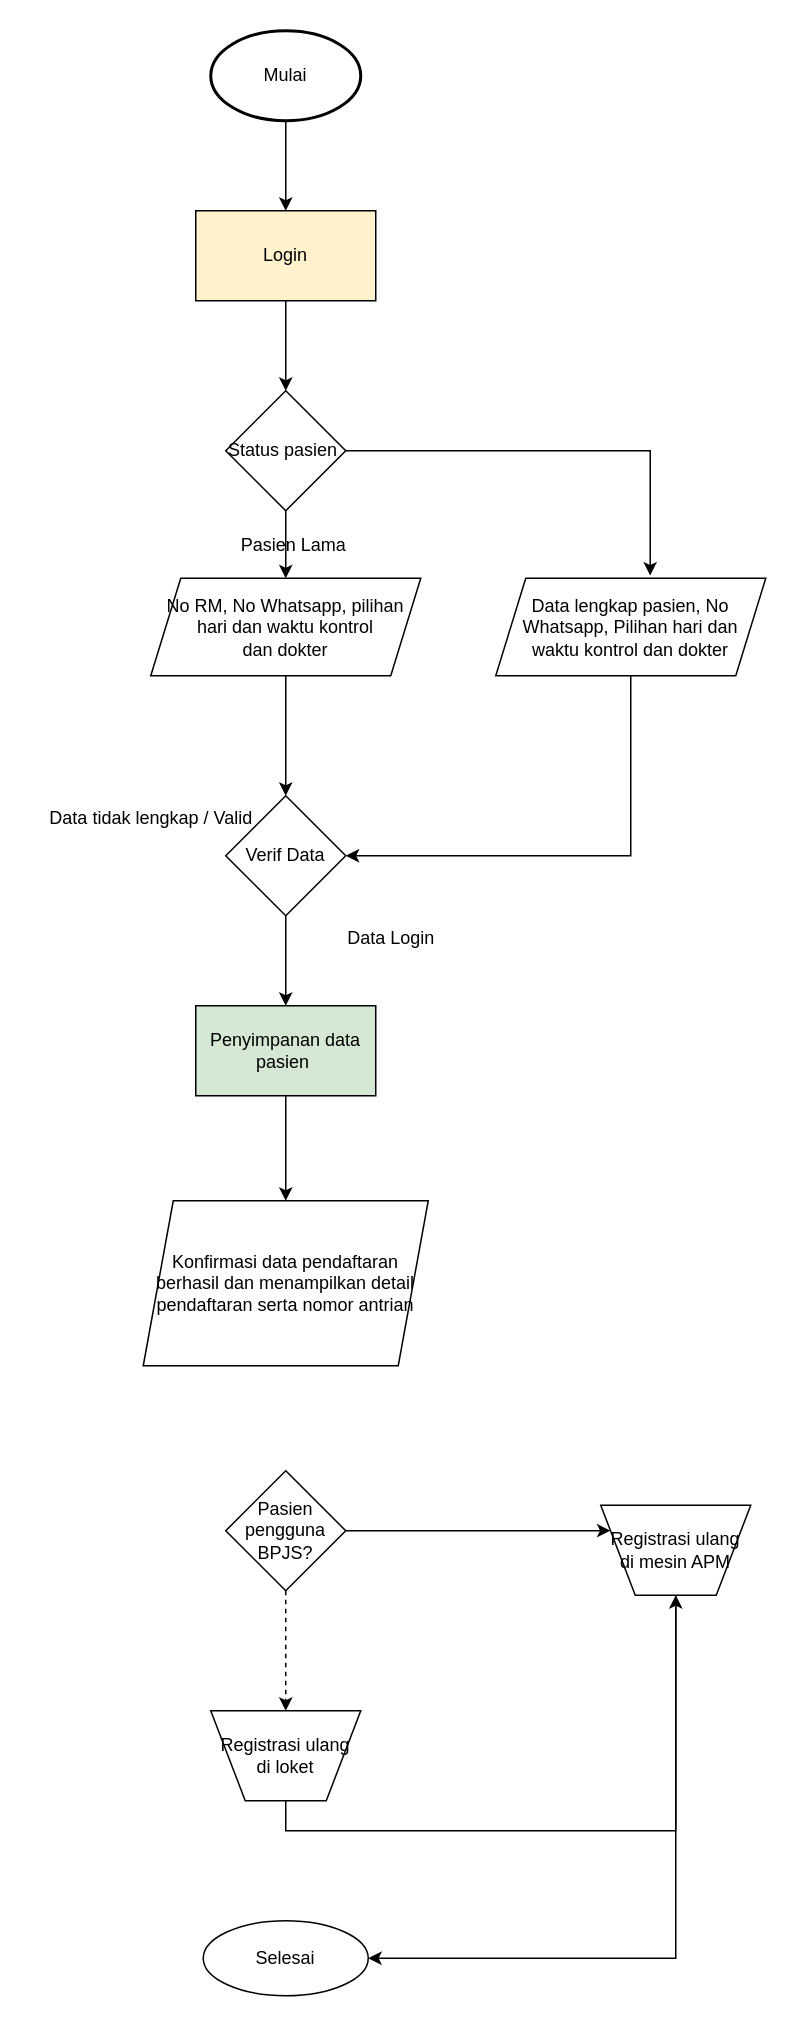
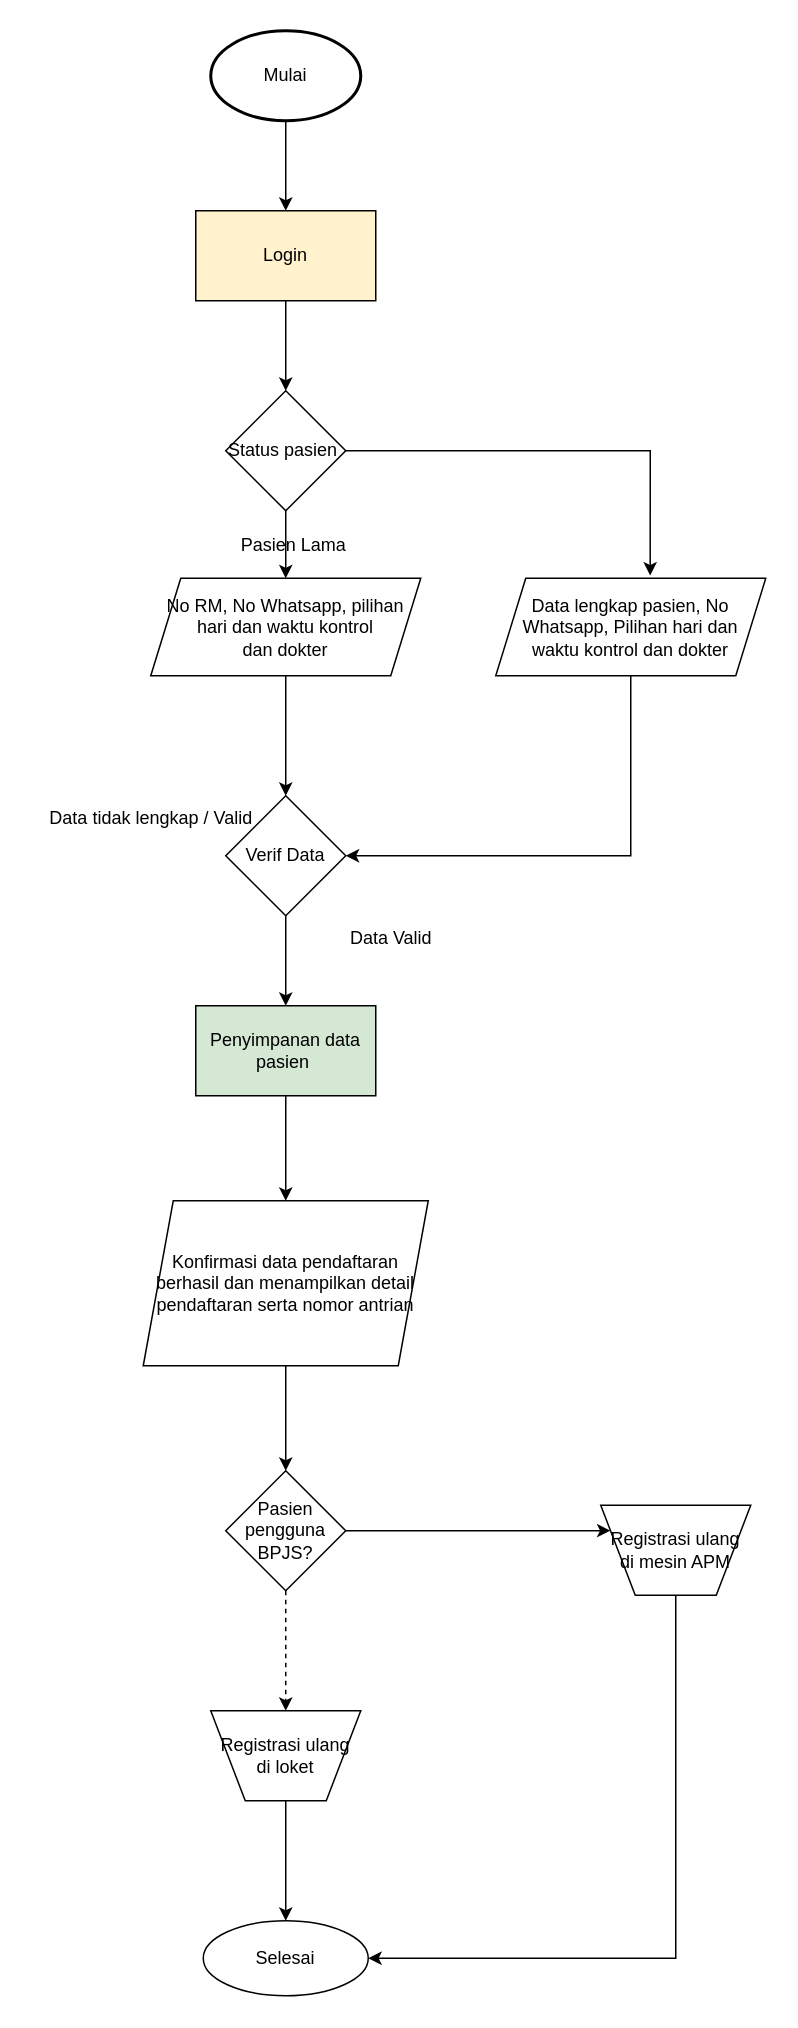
node "Data Login": label "Data Login" -> "Data Valid"
edge "Konfirmasi data pendaftaran berhasil dan menampilkan detail pendaftaran serta nomor antrian" -> "Pasien pengguna BPJS?": added
edge "Registrasi ulang di loket" -> "Registrasi ulang di mesin APM": now "Registrasi ulang di loket" -> "Selesai"
